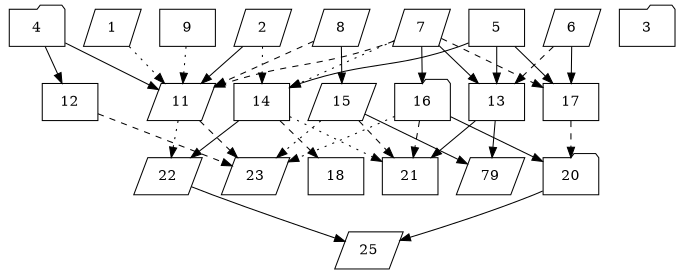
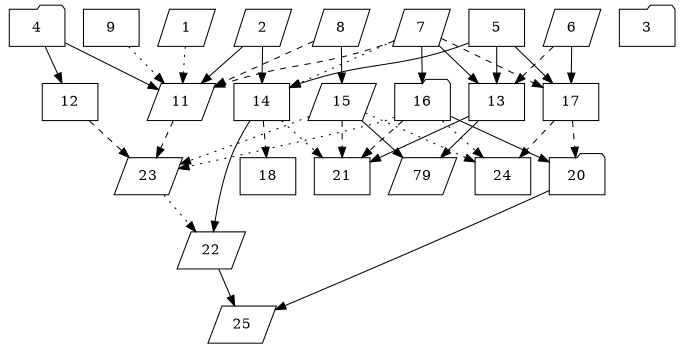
edge "2" -> "14": style dotted -> solid
edge "11" -> "22": now "23" -> "22"
node "24": added
